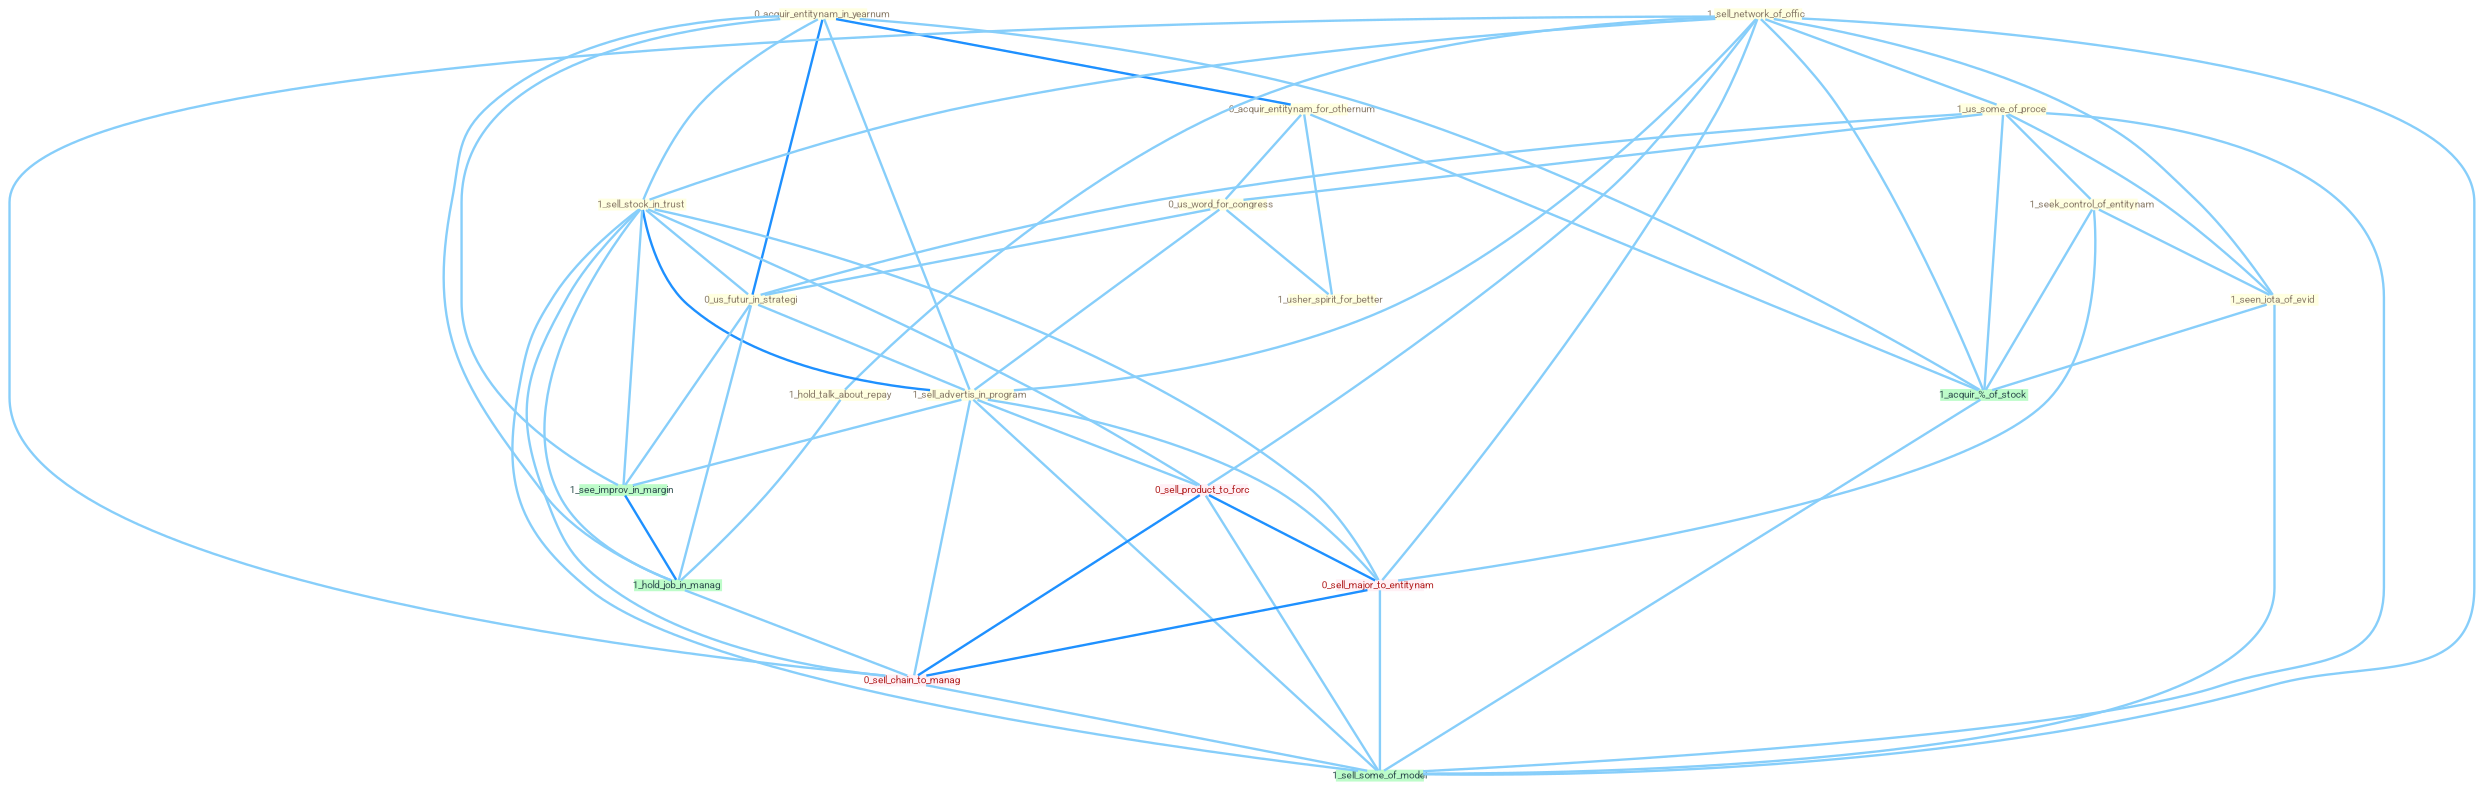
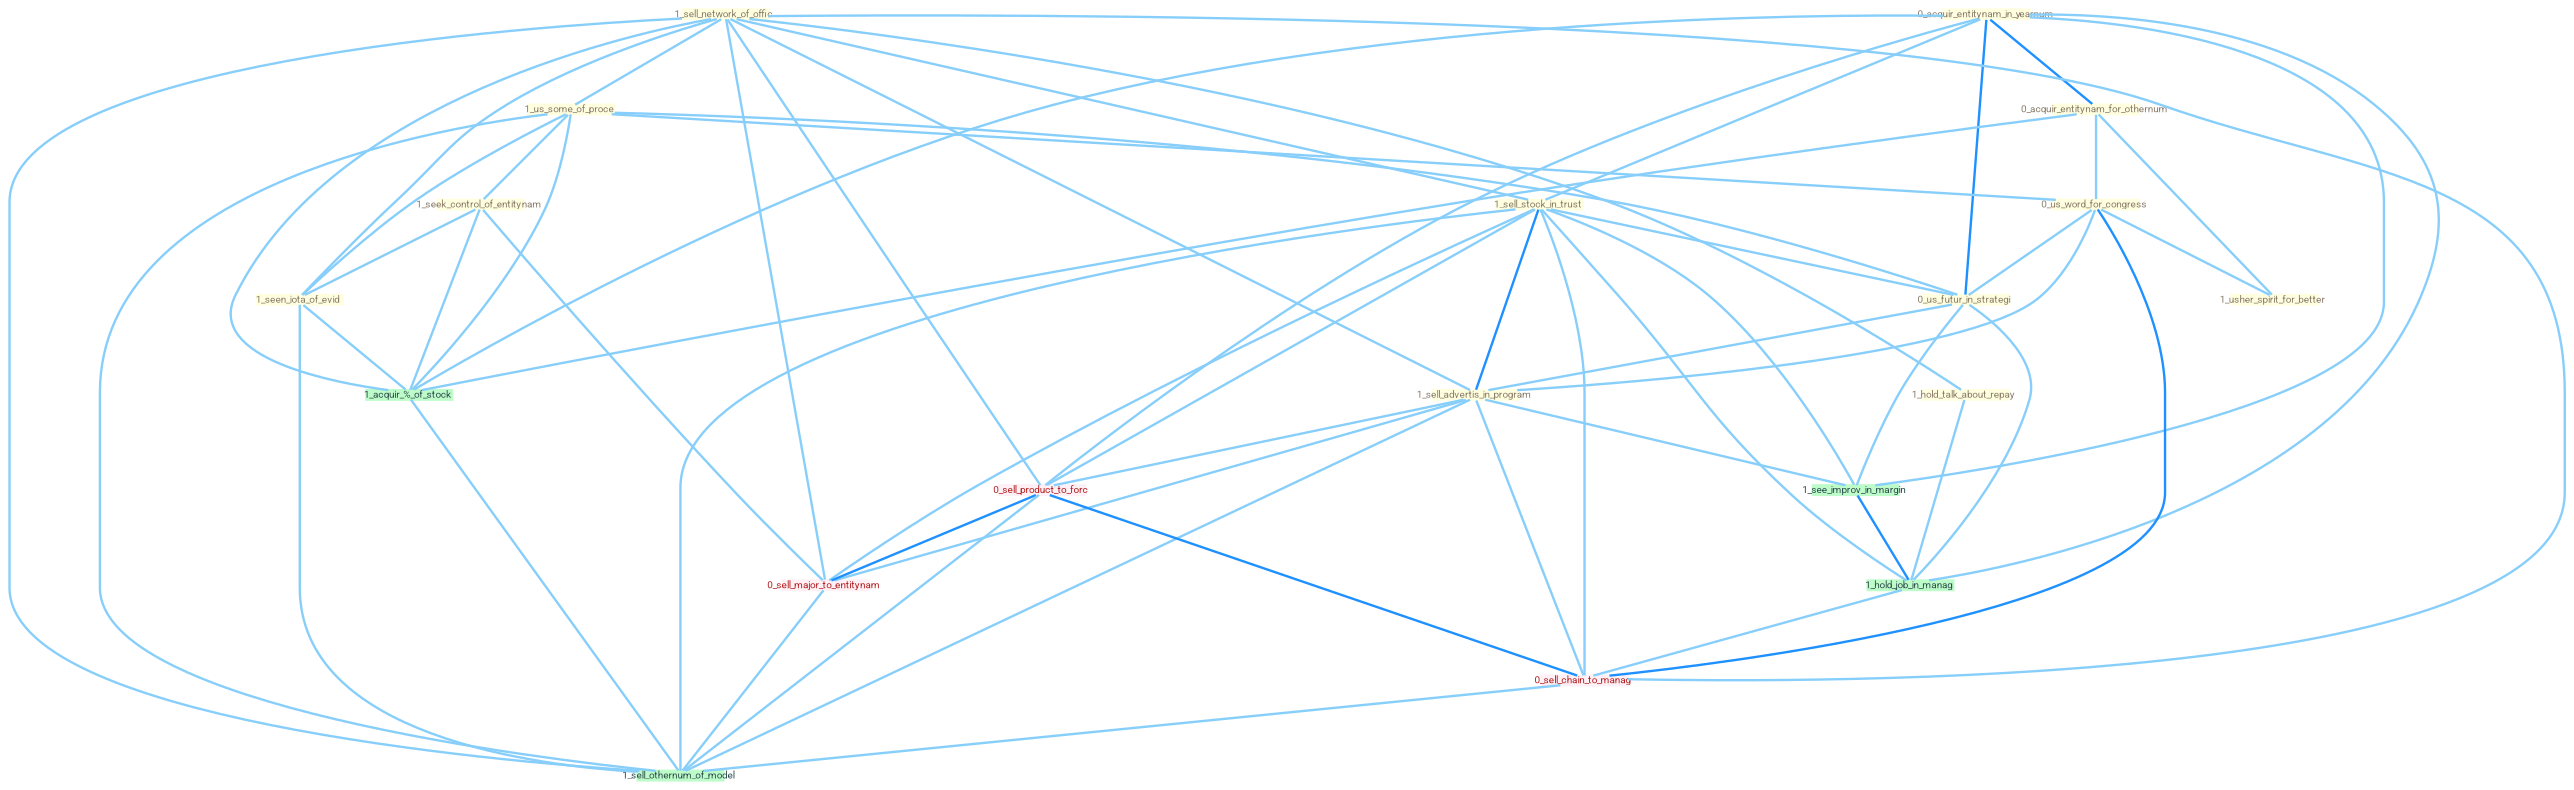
edge "0_acquir_entitynam_in_yearnum" -- "1_sell_advertis_in_program": now "0_acquir_entitynam_in_yearnum" -- "0_sell_product_to_forc"
edge "0_sell_major_to_entitynam" -- "0_sell_chain_to_manag": now "0_us_word_for_congress" -- "0_sell_chain_to_manag"
node "1_sell_some_of_model": label "1_sell_some_of_model" -> "1_sell_othernum_of_model"
